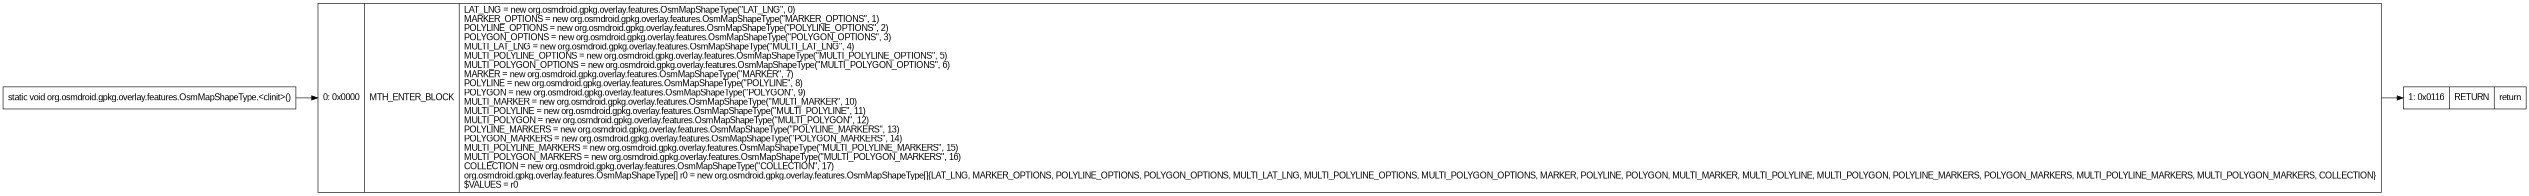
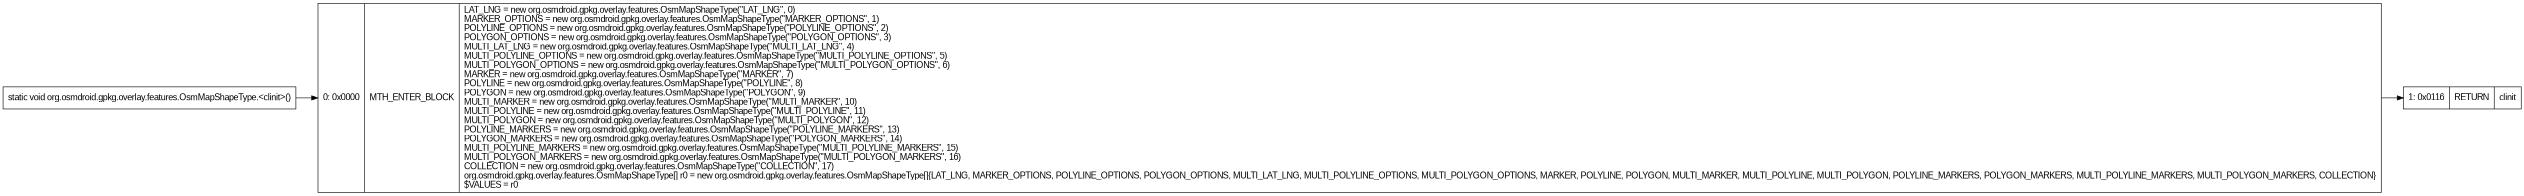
node "1: 0x0116": text "return" -> "clinit"
